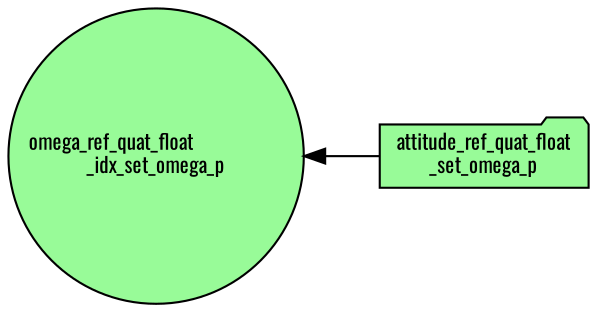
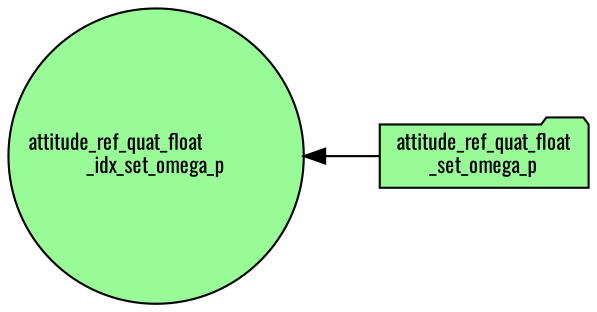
node "omega_ref_quat_float _idx_set_omega_p": label "omega_ref_quat_float _idx_set_omega_p" -> "attitude_ref_quat_float _idx_set_omega_p"
